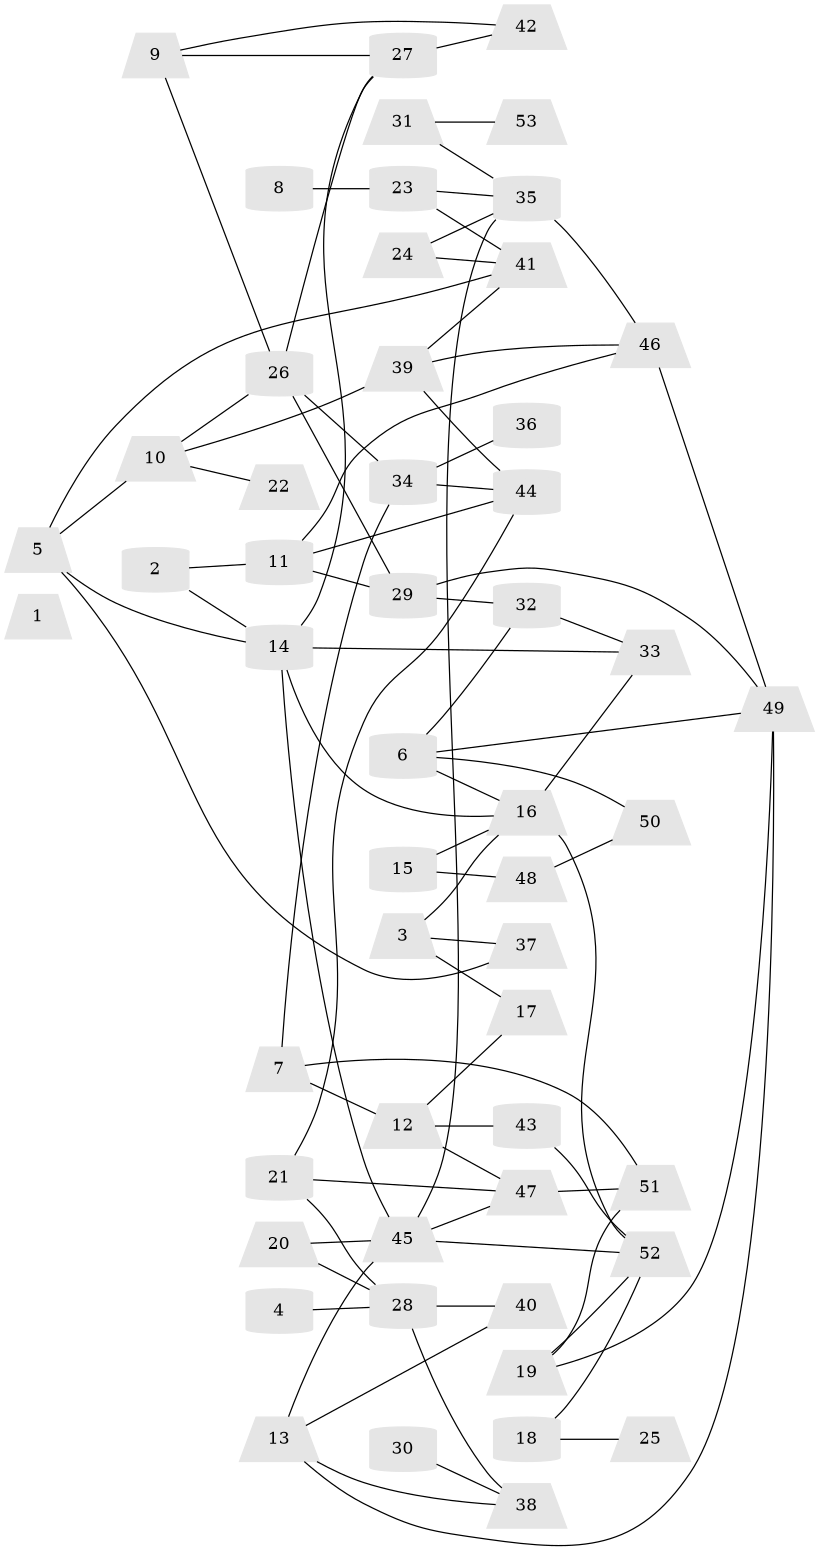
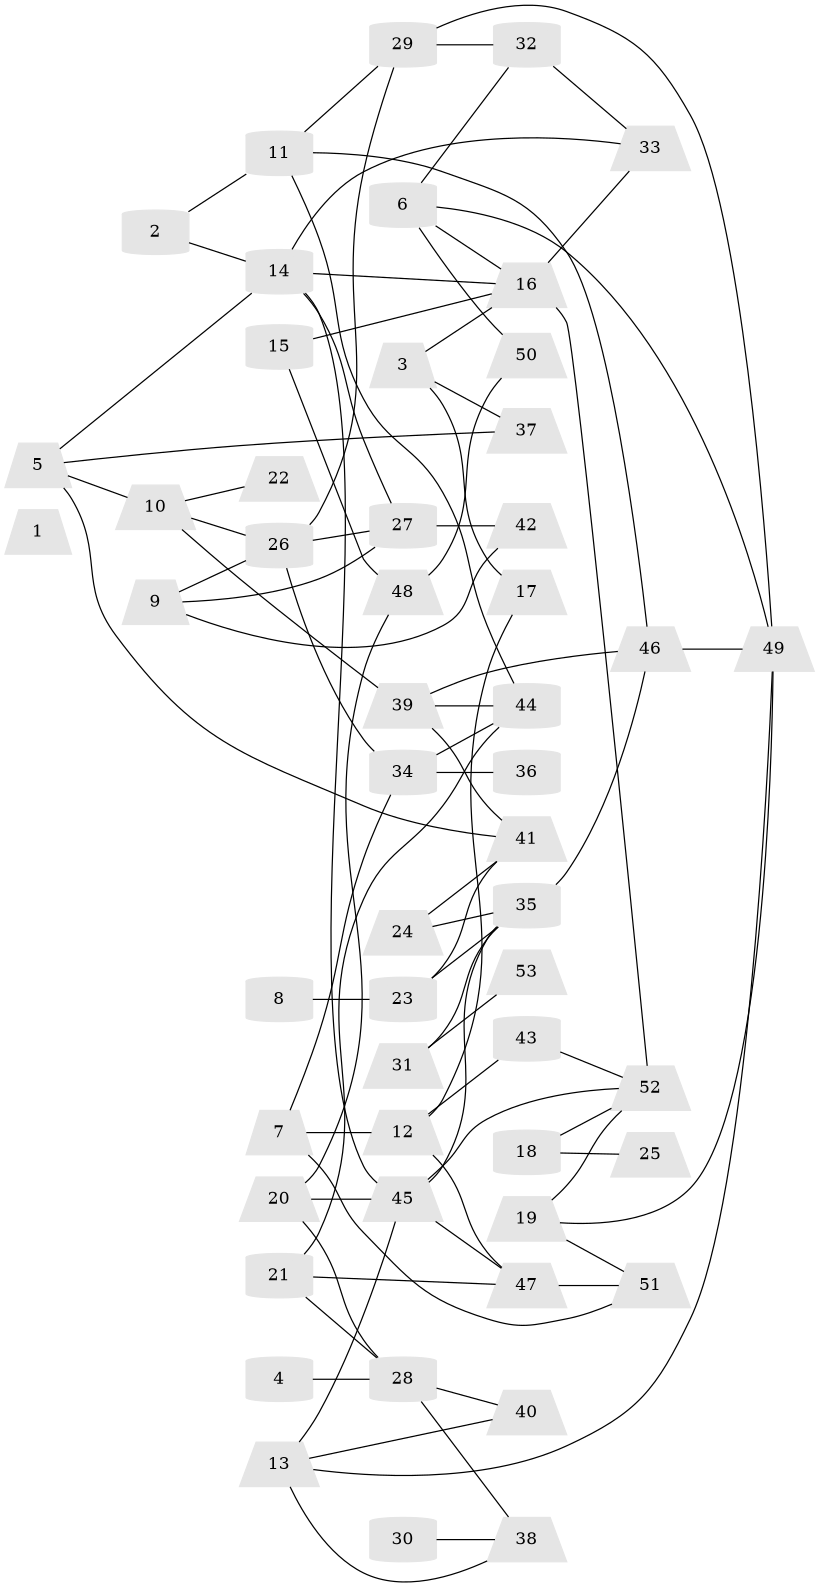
edge "48" -- "20": added
